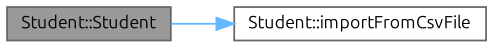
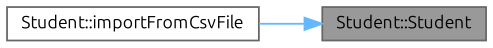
edge "Student::Student" -> "Student::importFromCsvFile": reversed
